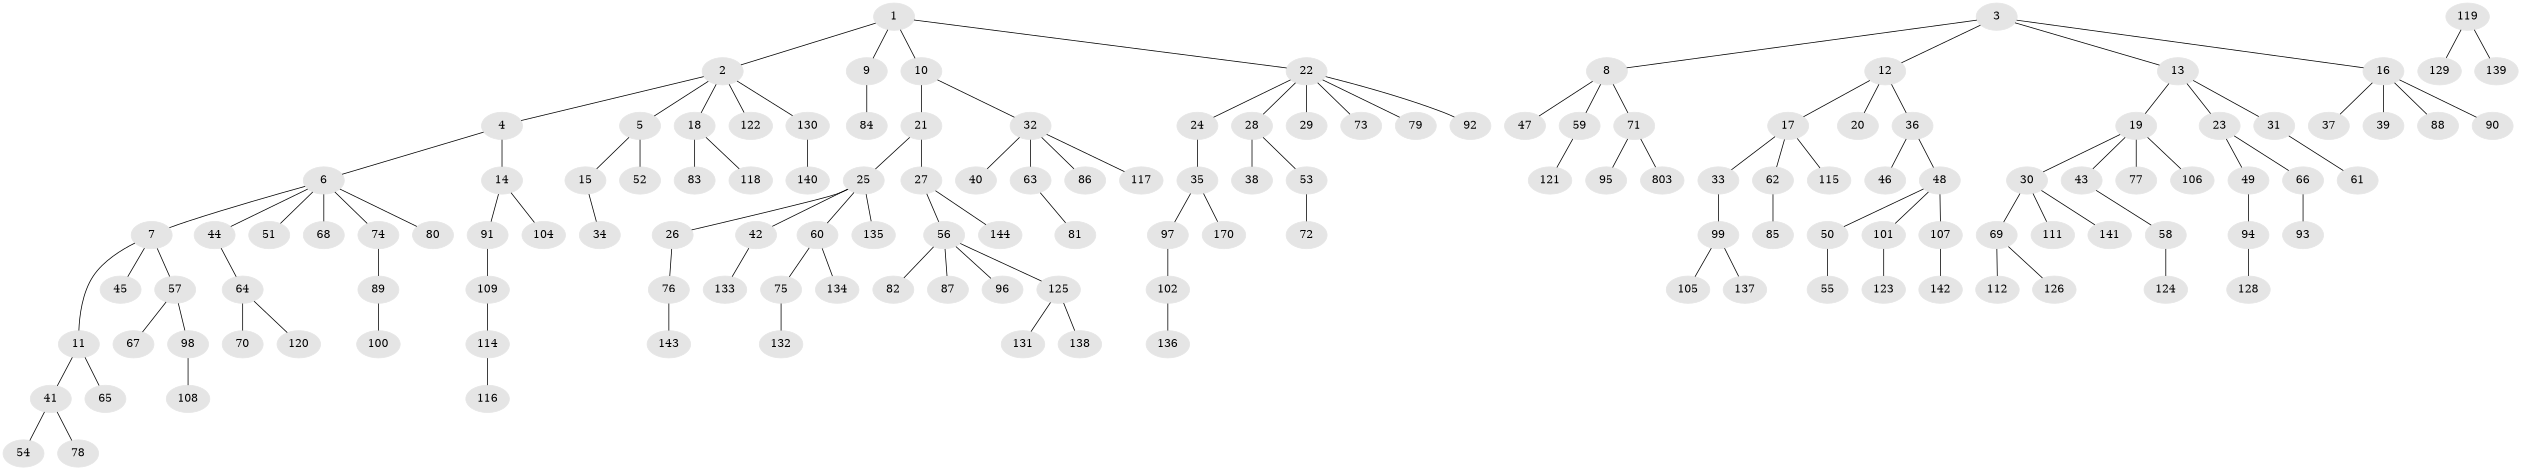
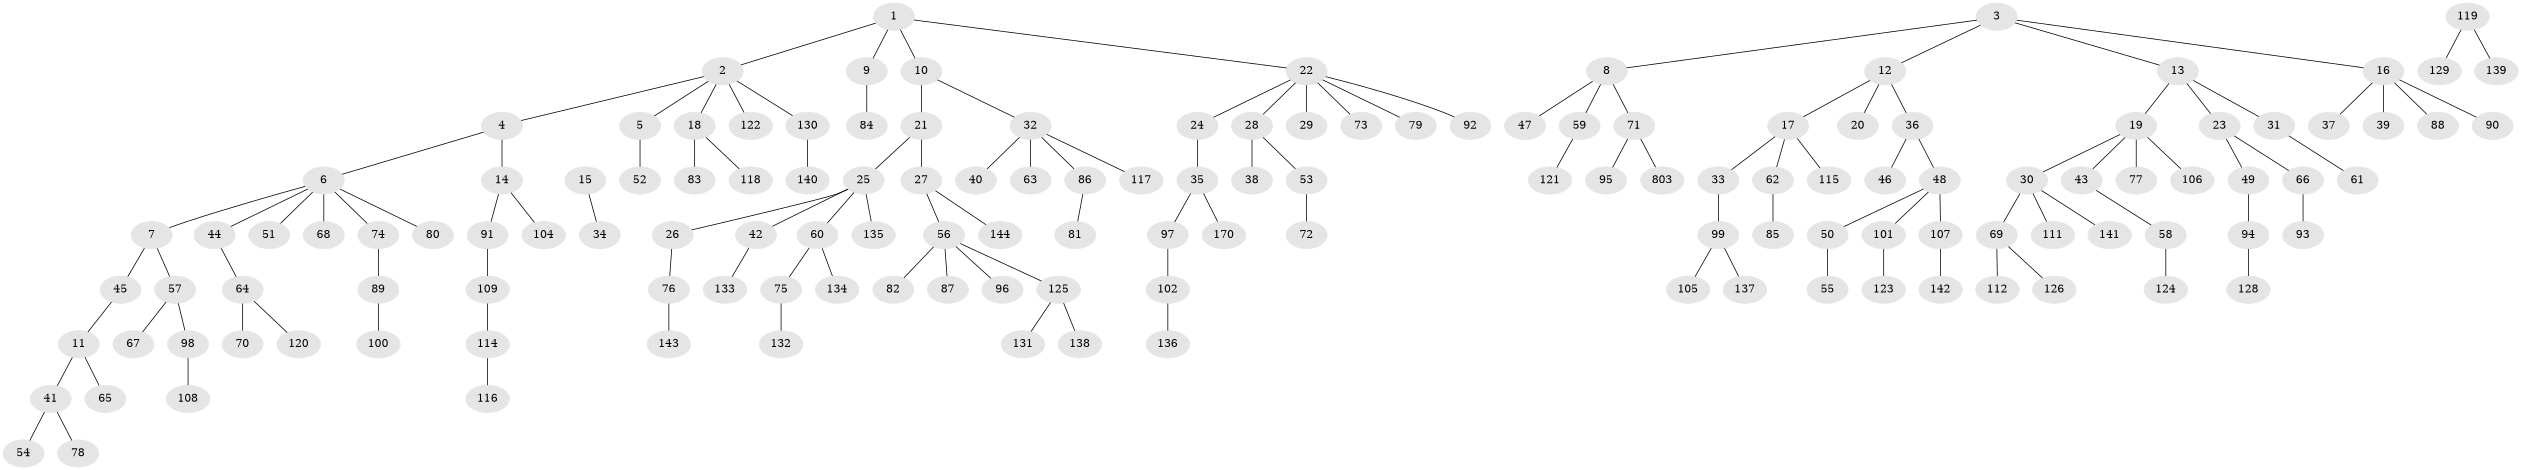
edge "5" -- "15": removed
edge "63" -- "81": now "86" -- "81"
edge "7" -- "11": now "45" -- "11"
